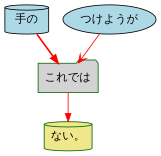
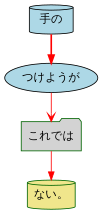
edge "手の" -> "これでは": now "手の" -> "つけようが"
